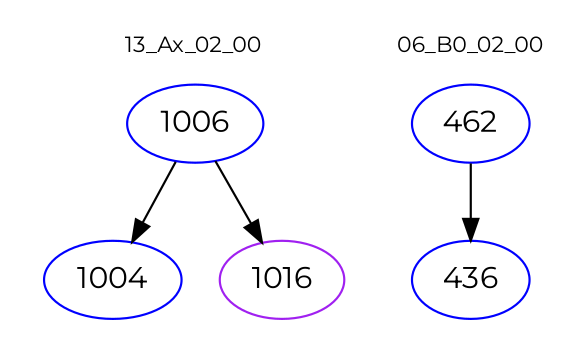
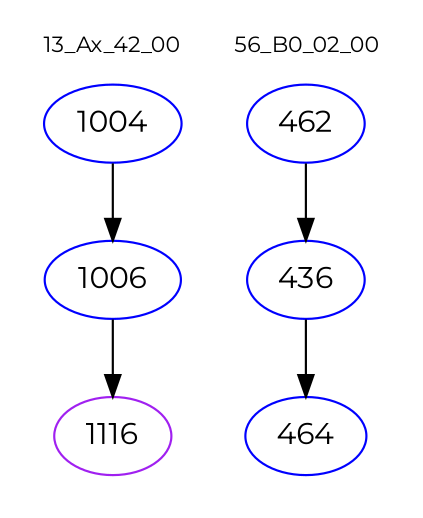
cluster "13_Ax_02_00": label "13_Ax_02_00" -> "13_Ax_42_00"
cluster "06_B0_02_00": label "06_B0_02_00" -> "56_B0_02_00"
edge "1006" -> "1004": reversed
node "1016": label "1016" -> "1116"
node "464": added
